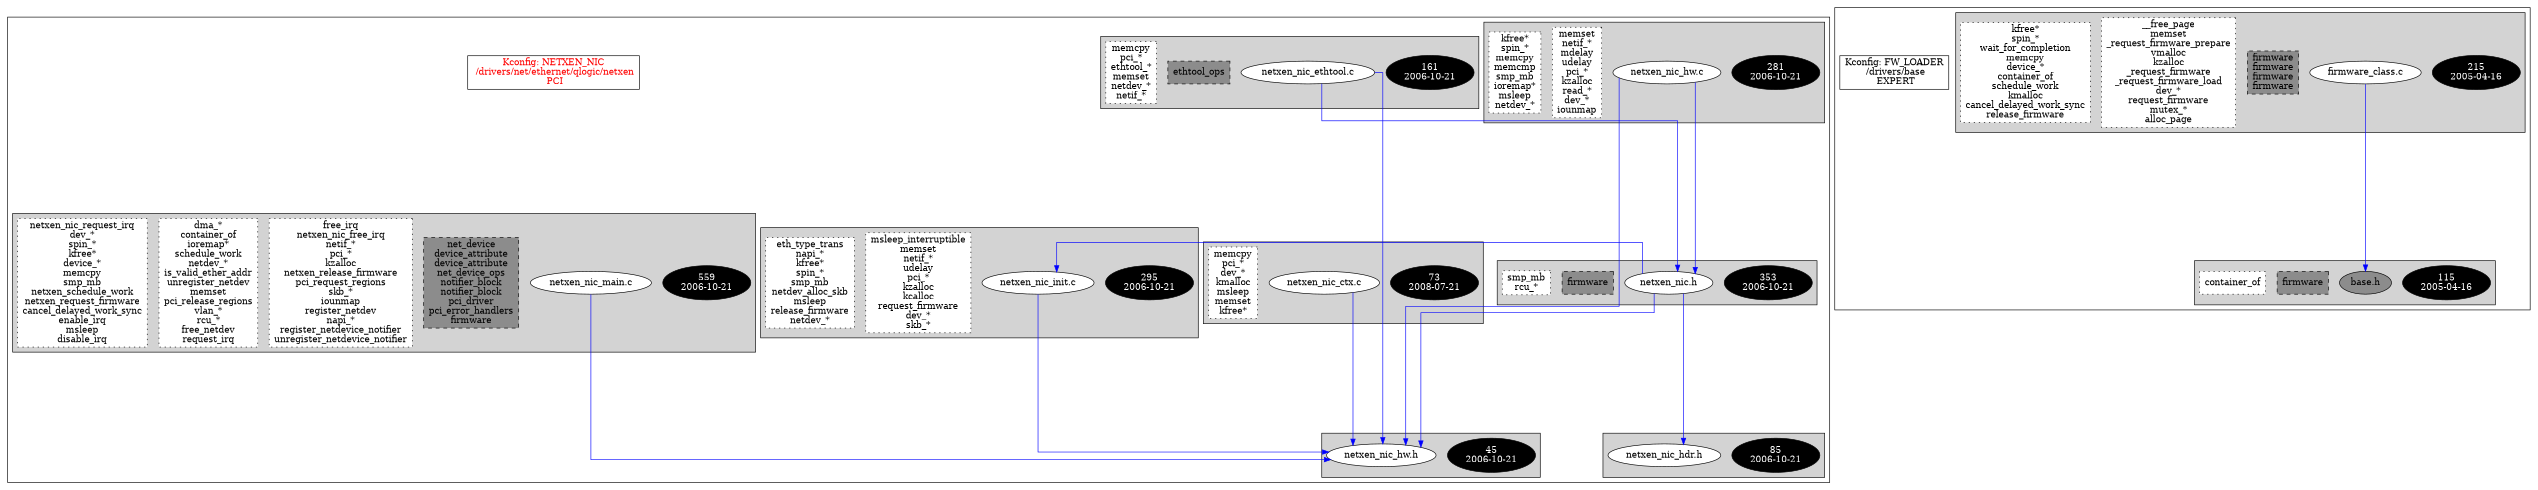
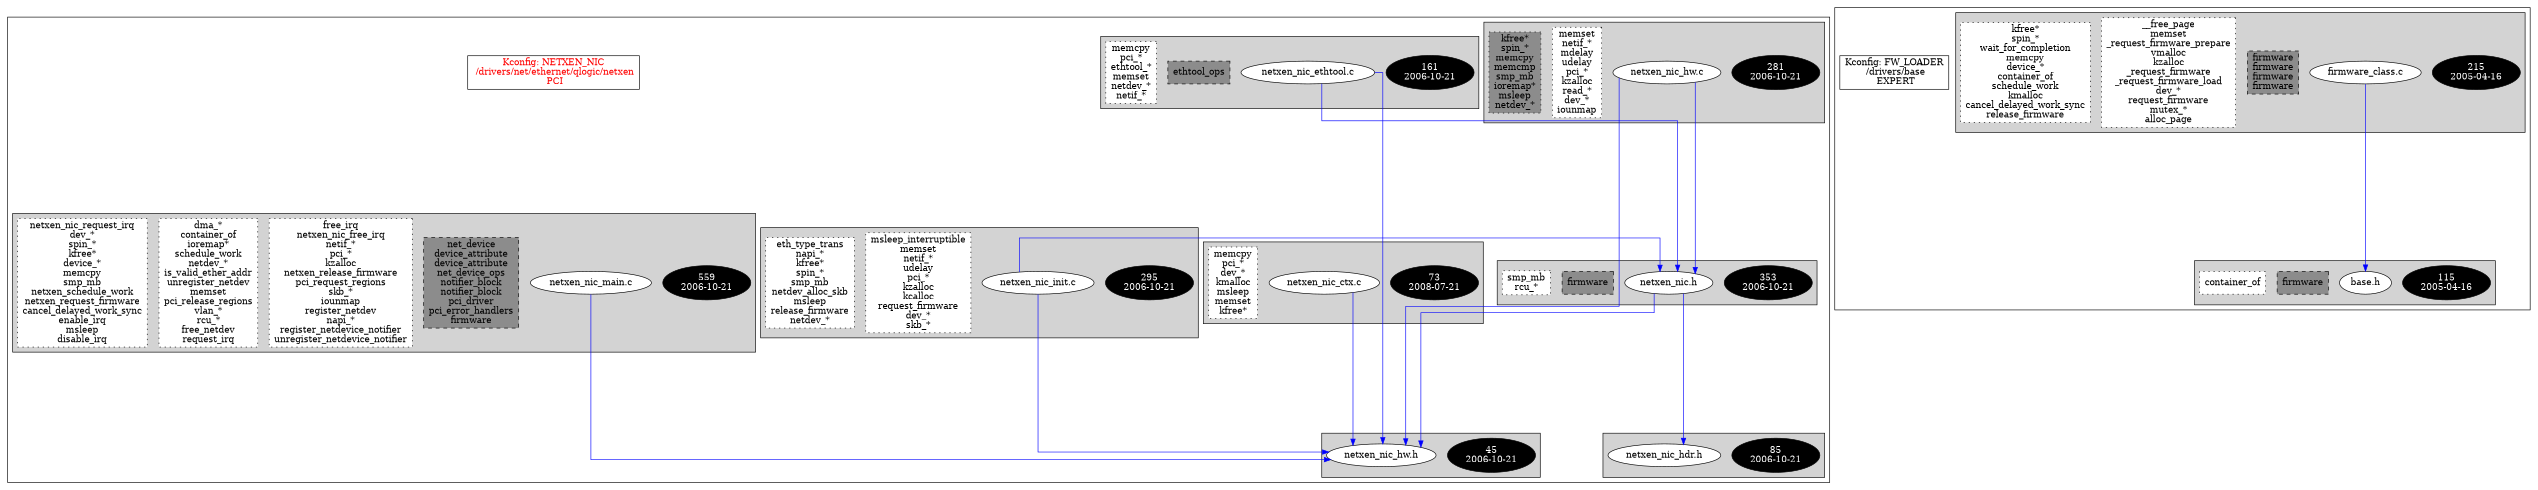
node "kfree* spin_* memcpy memcmp smp_mb ioremap* msleep netdev_*": fillcolor white -> grey55
edge "netxen_nic.h" -> "netxen_nic_init.c": reversed
node "base.h": fillcolor grey55 -> white
